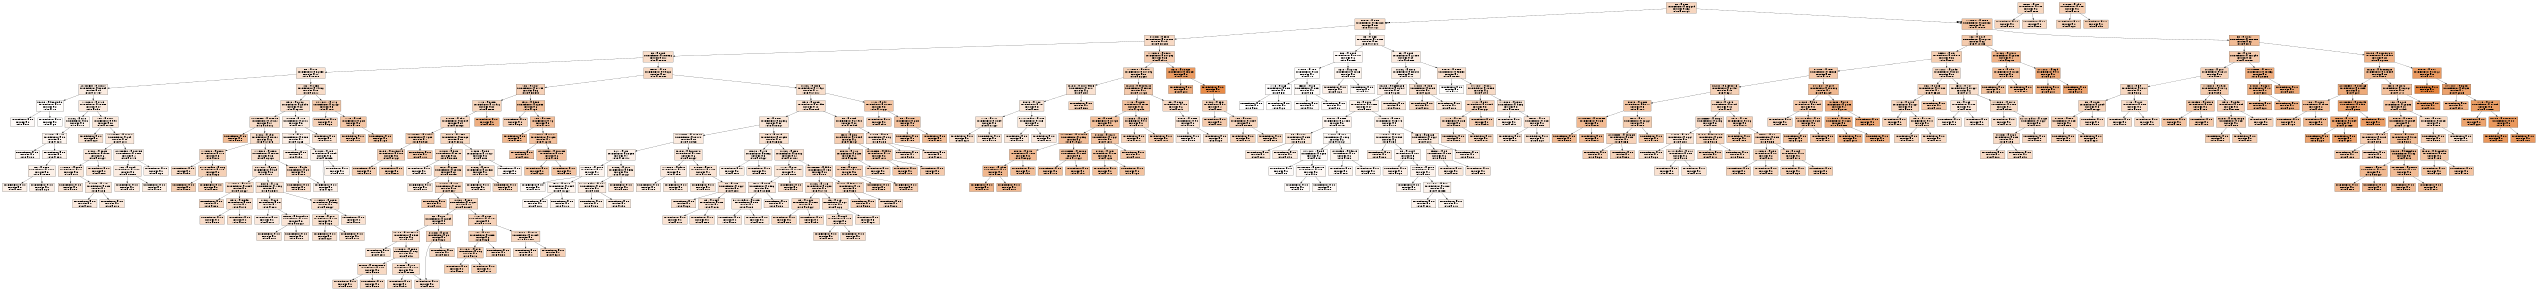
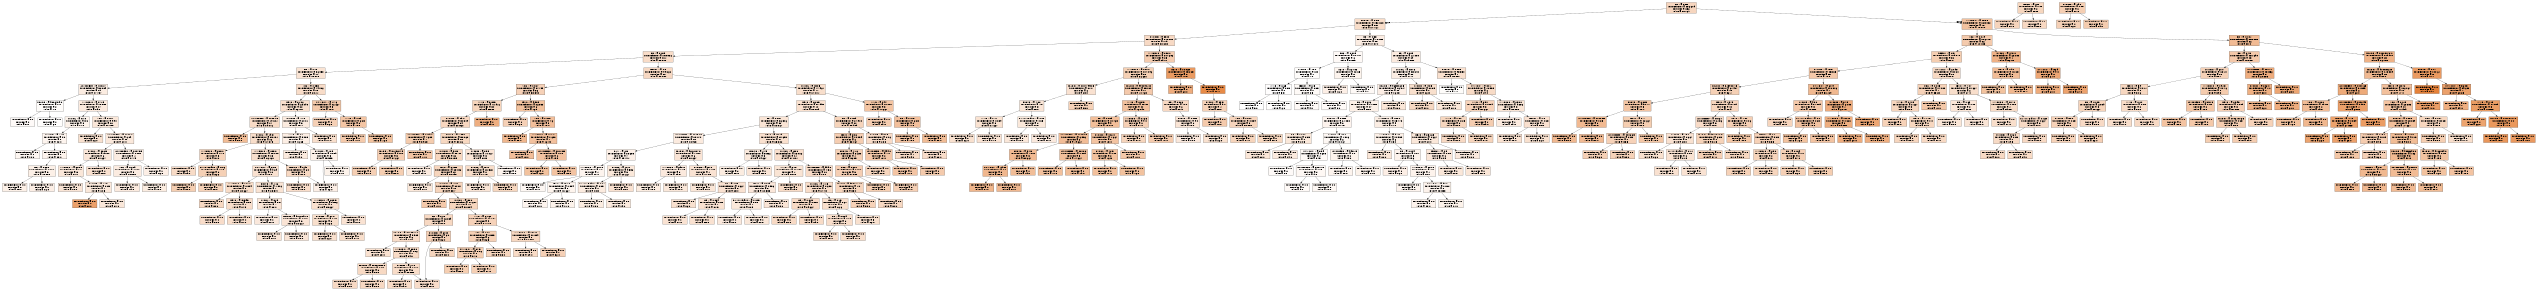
node "squared_error = 0.0 samples = 2 value = 20.0": fillcolor #fae8dc -> #eba06a
